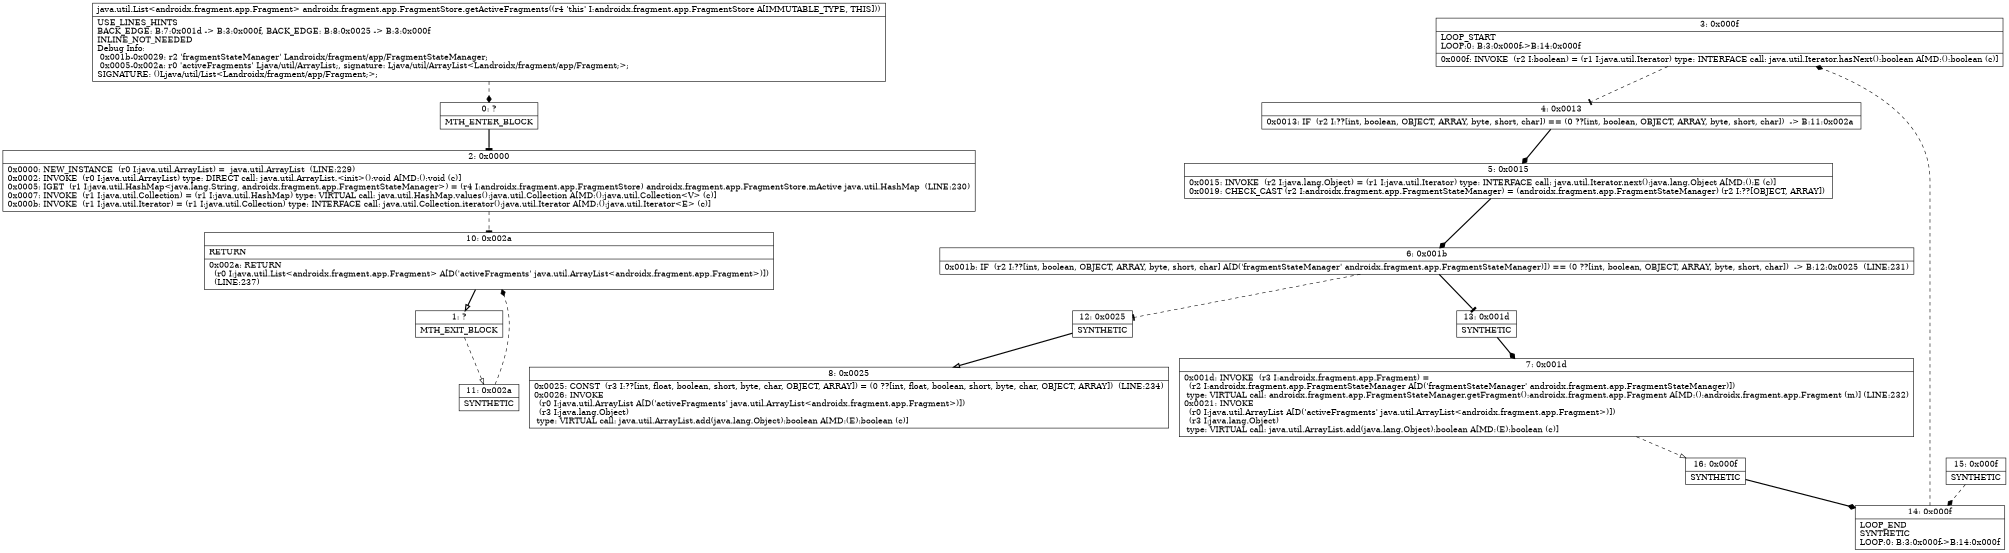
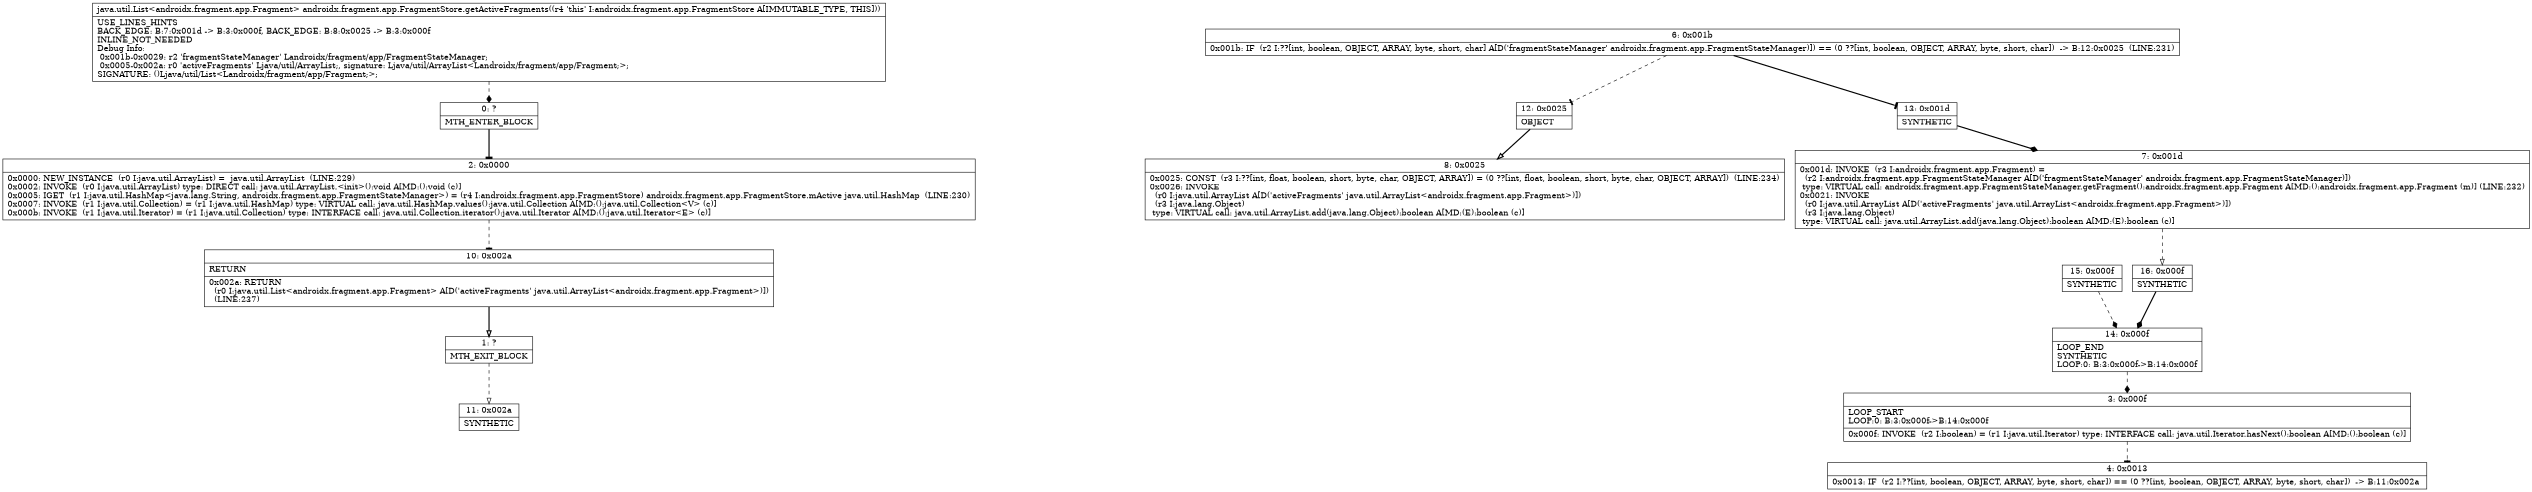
node "5: 0x0015": removed
node "12: 0x0025": text "SYNTHETIC" -> "OBJECT"
edge "11: 0x002a" -> "10: 0x002a": removed
